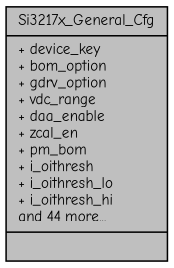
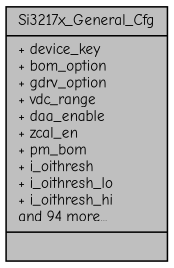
node "Si3217x_General_Cfg": text "and 44 more..." -> "and 94 more..."
